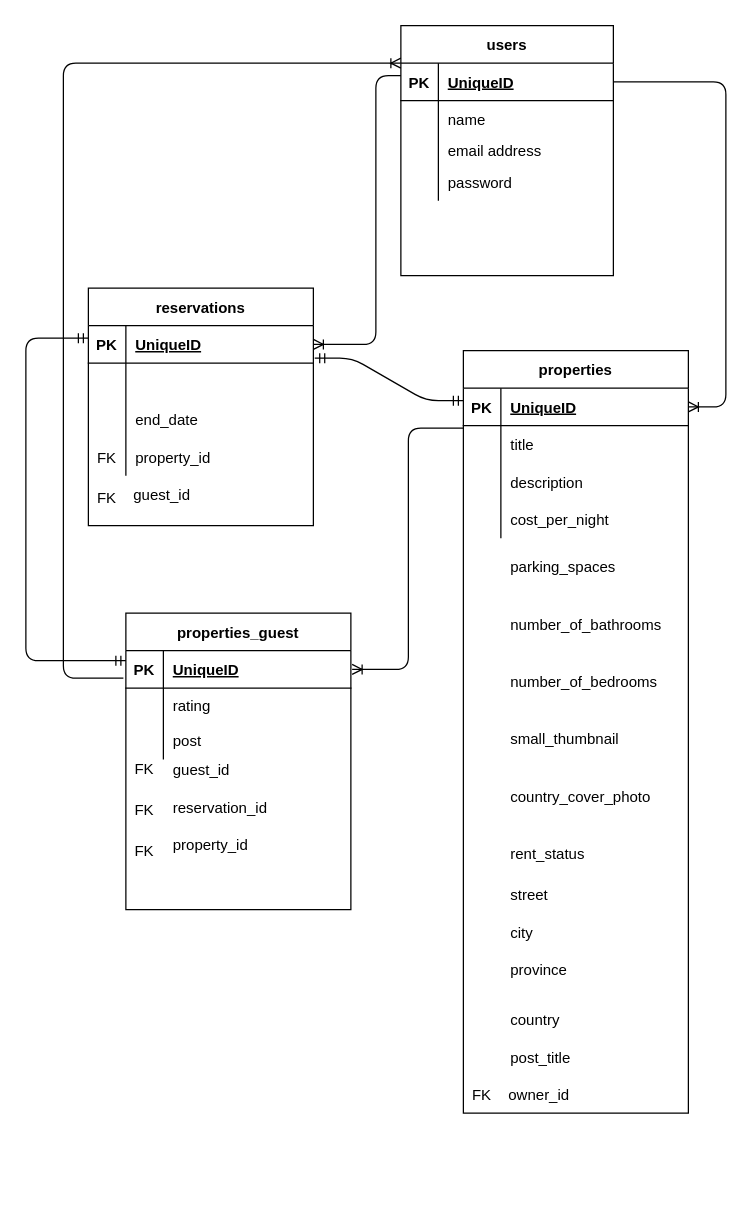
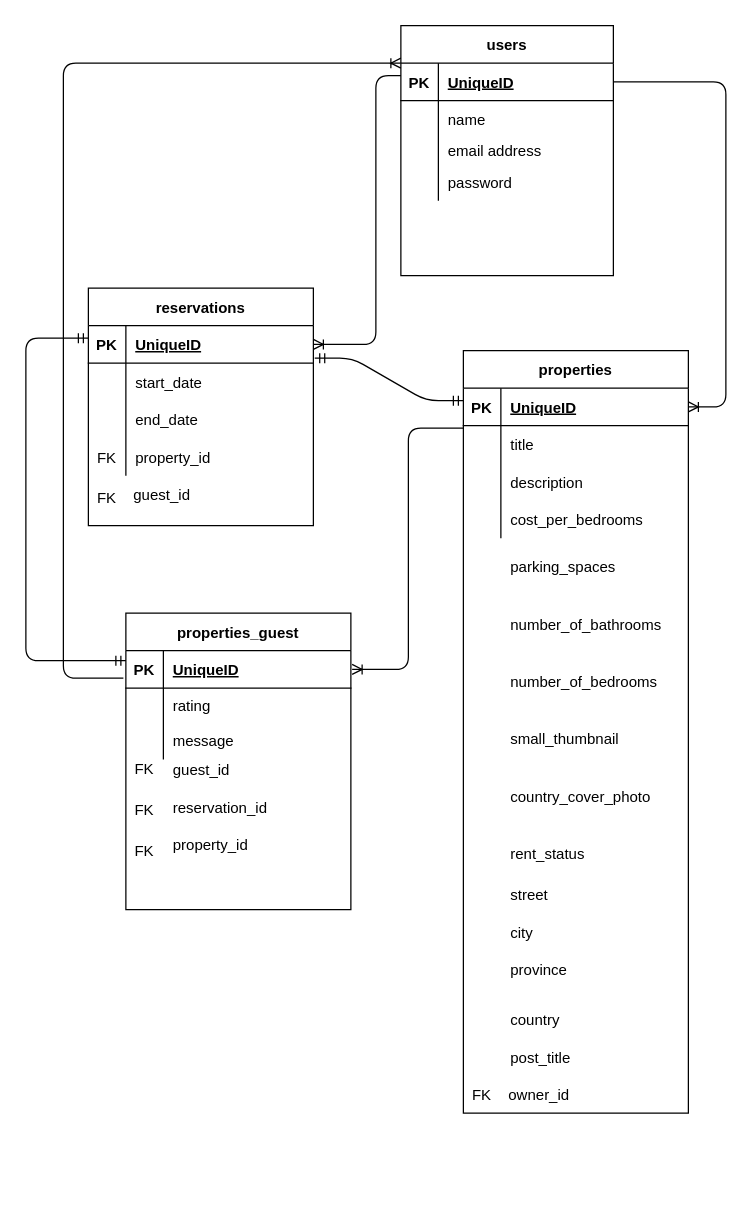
node "start_date": added
node "cost_per_night": label "cost_per_night" -> "cost_per_bedrooms"
node "post": label "post" -> "message"
